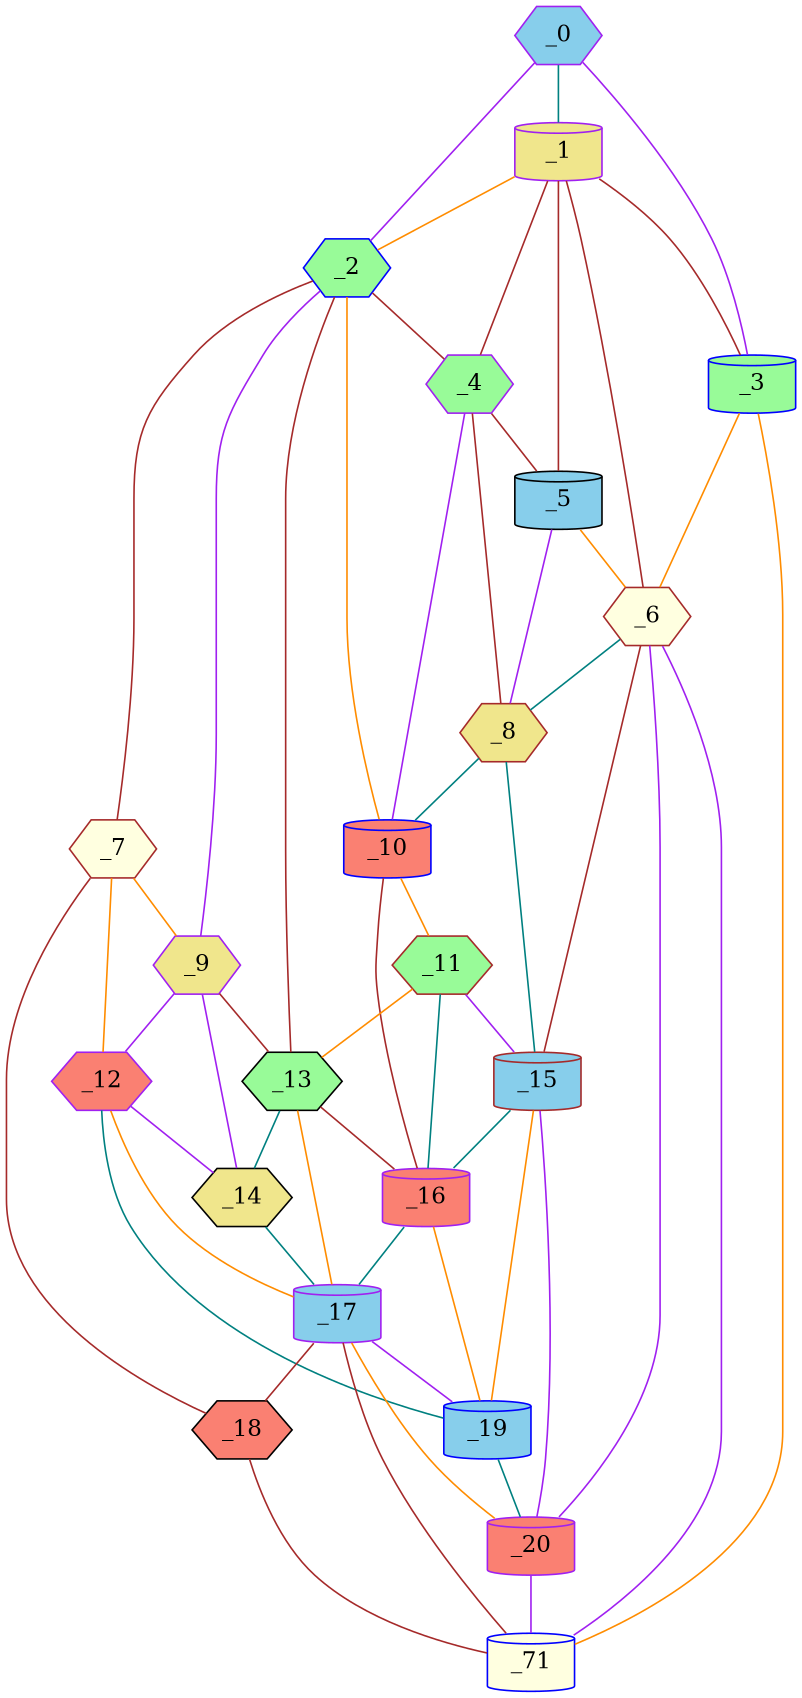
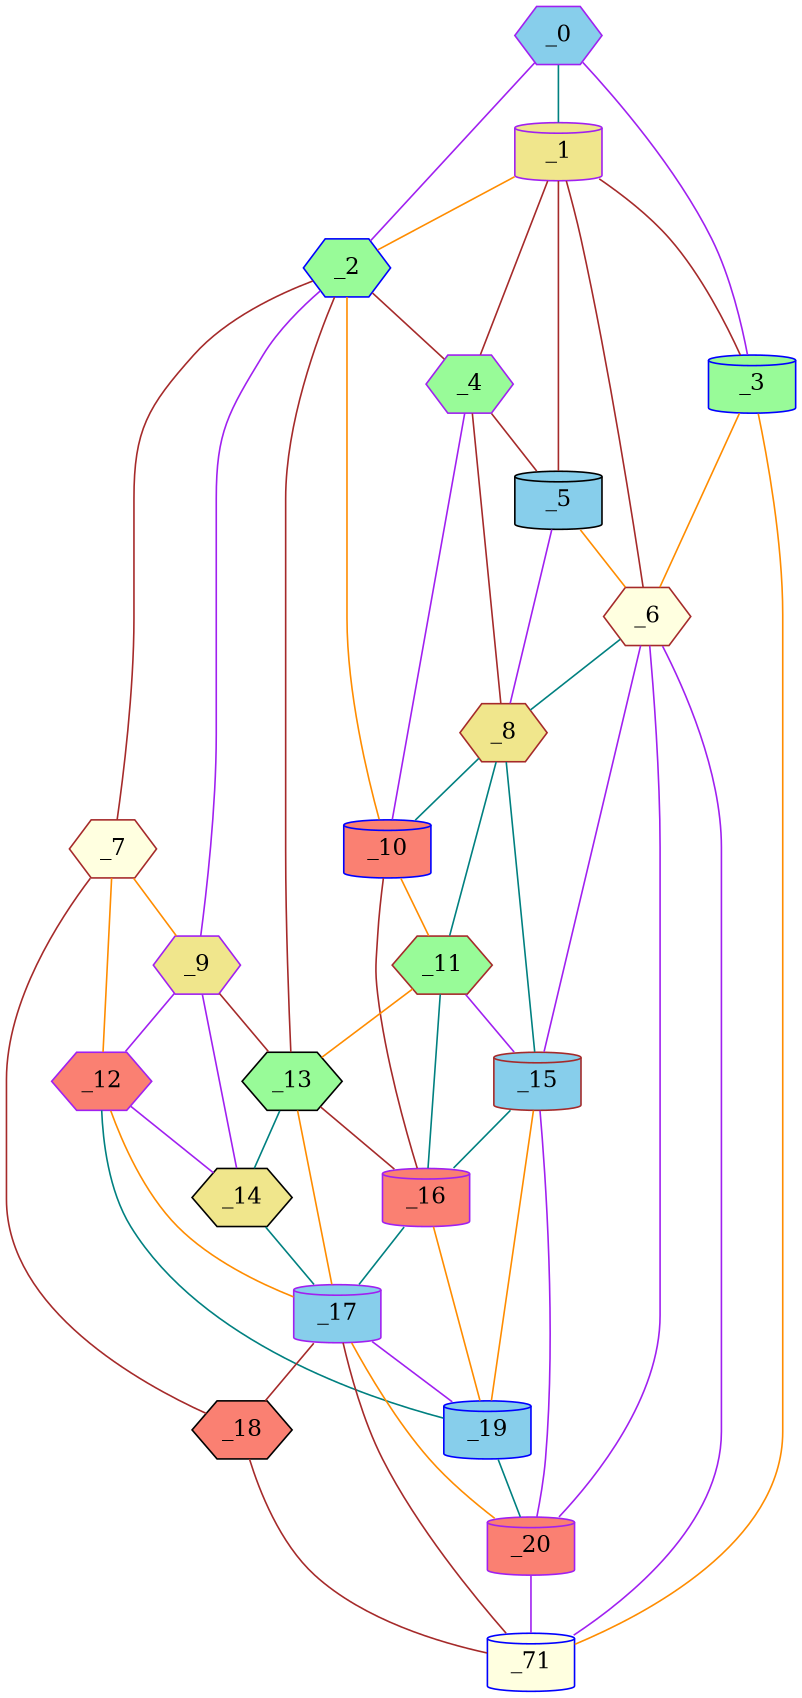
edge "_8" -- "_11": added
edge "_6" -- "_15": color brown -> purple
